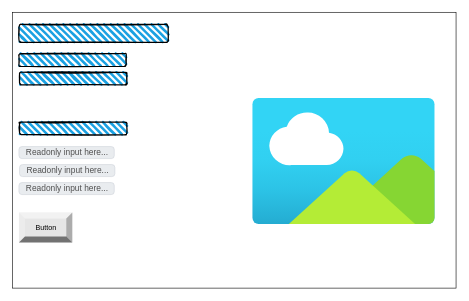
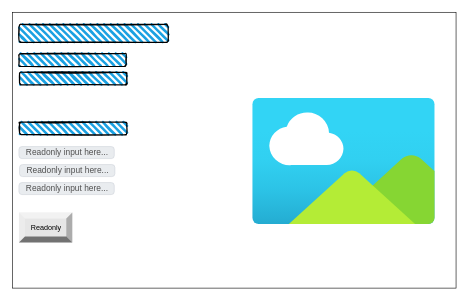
node "Button": label "Button" -> "Readonly"
